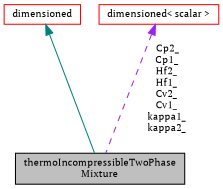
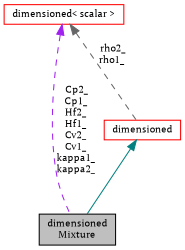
edge "dimensioned" -> "dimensioned< scalar >": added, label "rho2_ rho1_"
node "thermoIncompressibleTwoPhase Mixture": label "thermoIncompressibleTwoPhase Mixture" -> "dimensioned Mixture"
